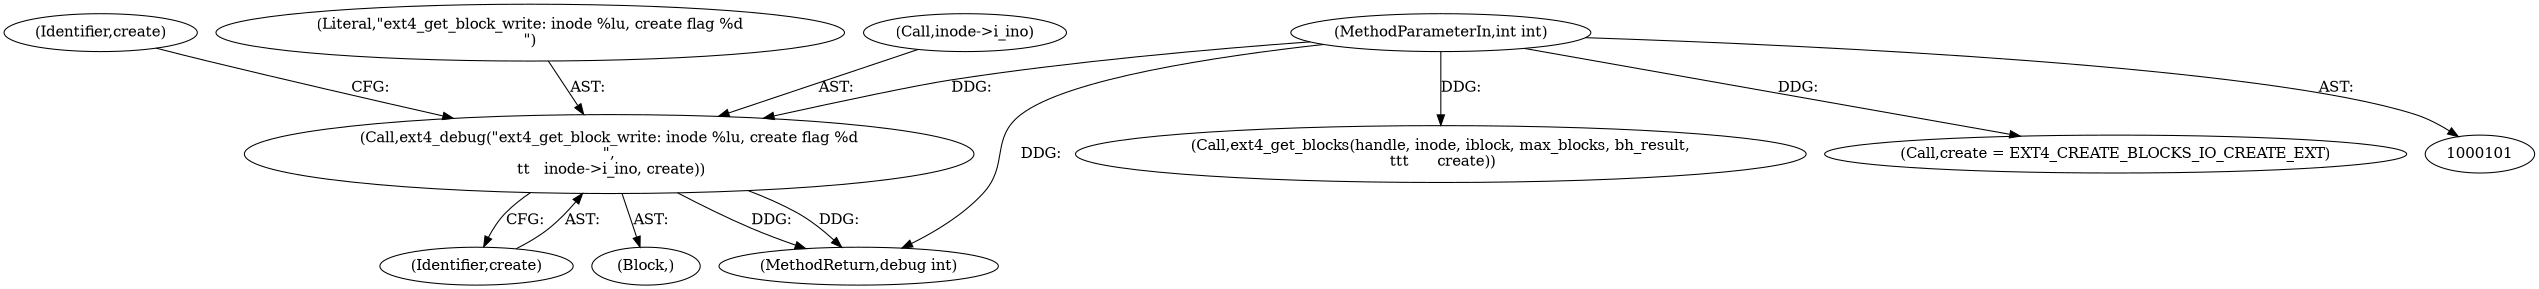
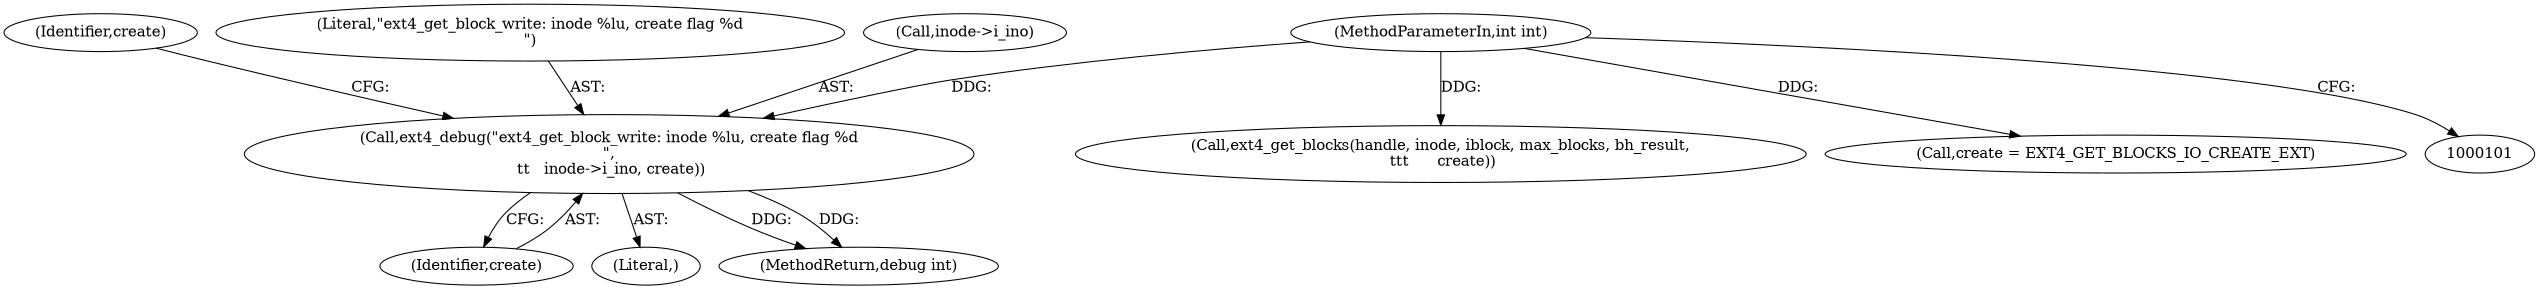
edge "(MethodParameterIn,int int)" -> "(MethodReturn,debug int)": removed, label "DDG:"
edge "(MethodParameterIn,int int)" -> "1000101": label "AST: " -> "CFG: "
node "(Call,create = EXT4_CREATE_BLOCKS_IO_CREATE_EXT)": label "(Call,create = EXT4_CREATE_BLOCKS_IO_CREATE_EXT)" -> "(Call,create = EXT4_GET_BLOCKS_IO_CREATE_EXT)"
node "(Block,)": label "(Block,)" -> "(Literal,)"
